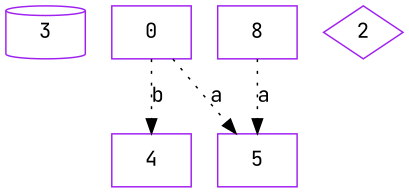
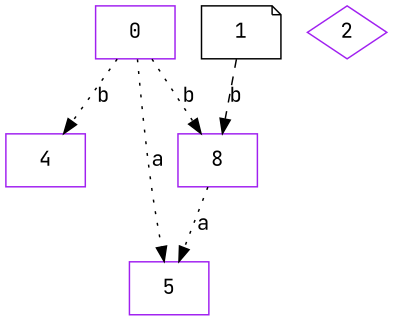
node "3": removed
node "1": added
edge "0" -> "8": added, label "b"
